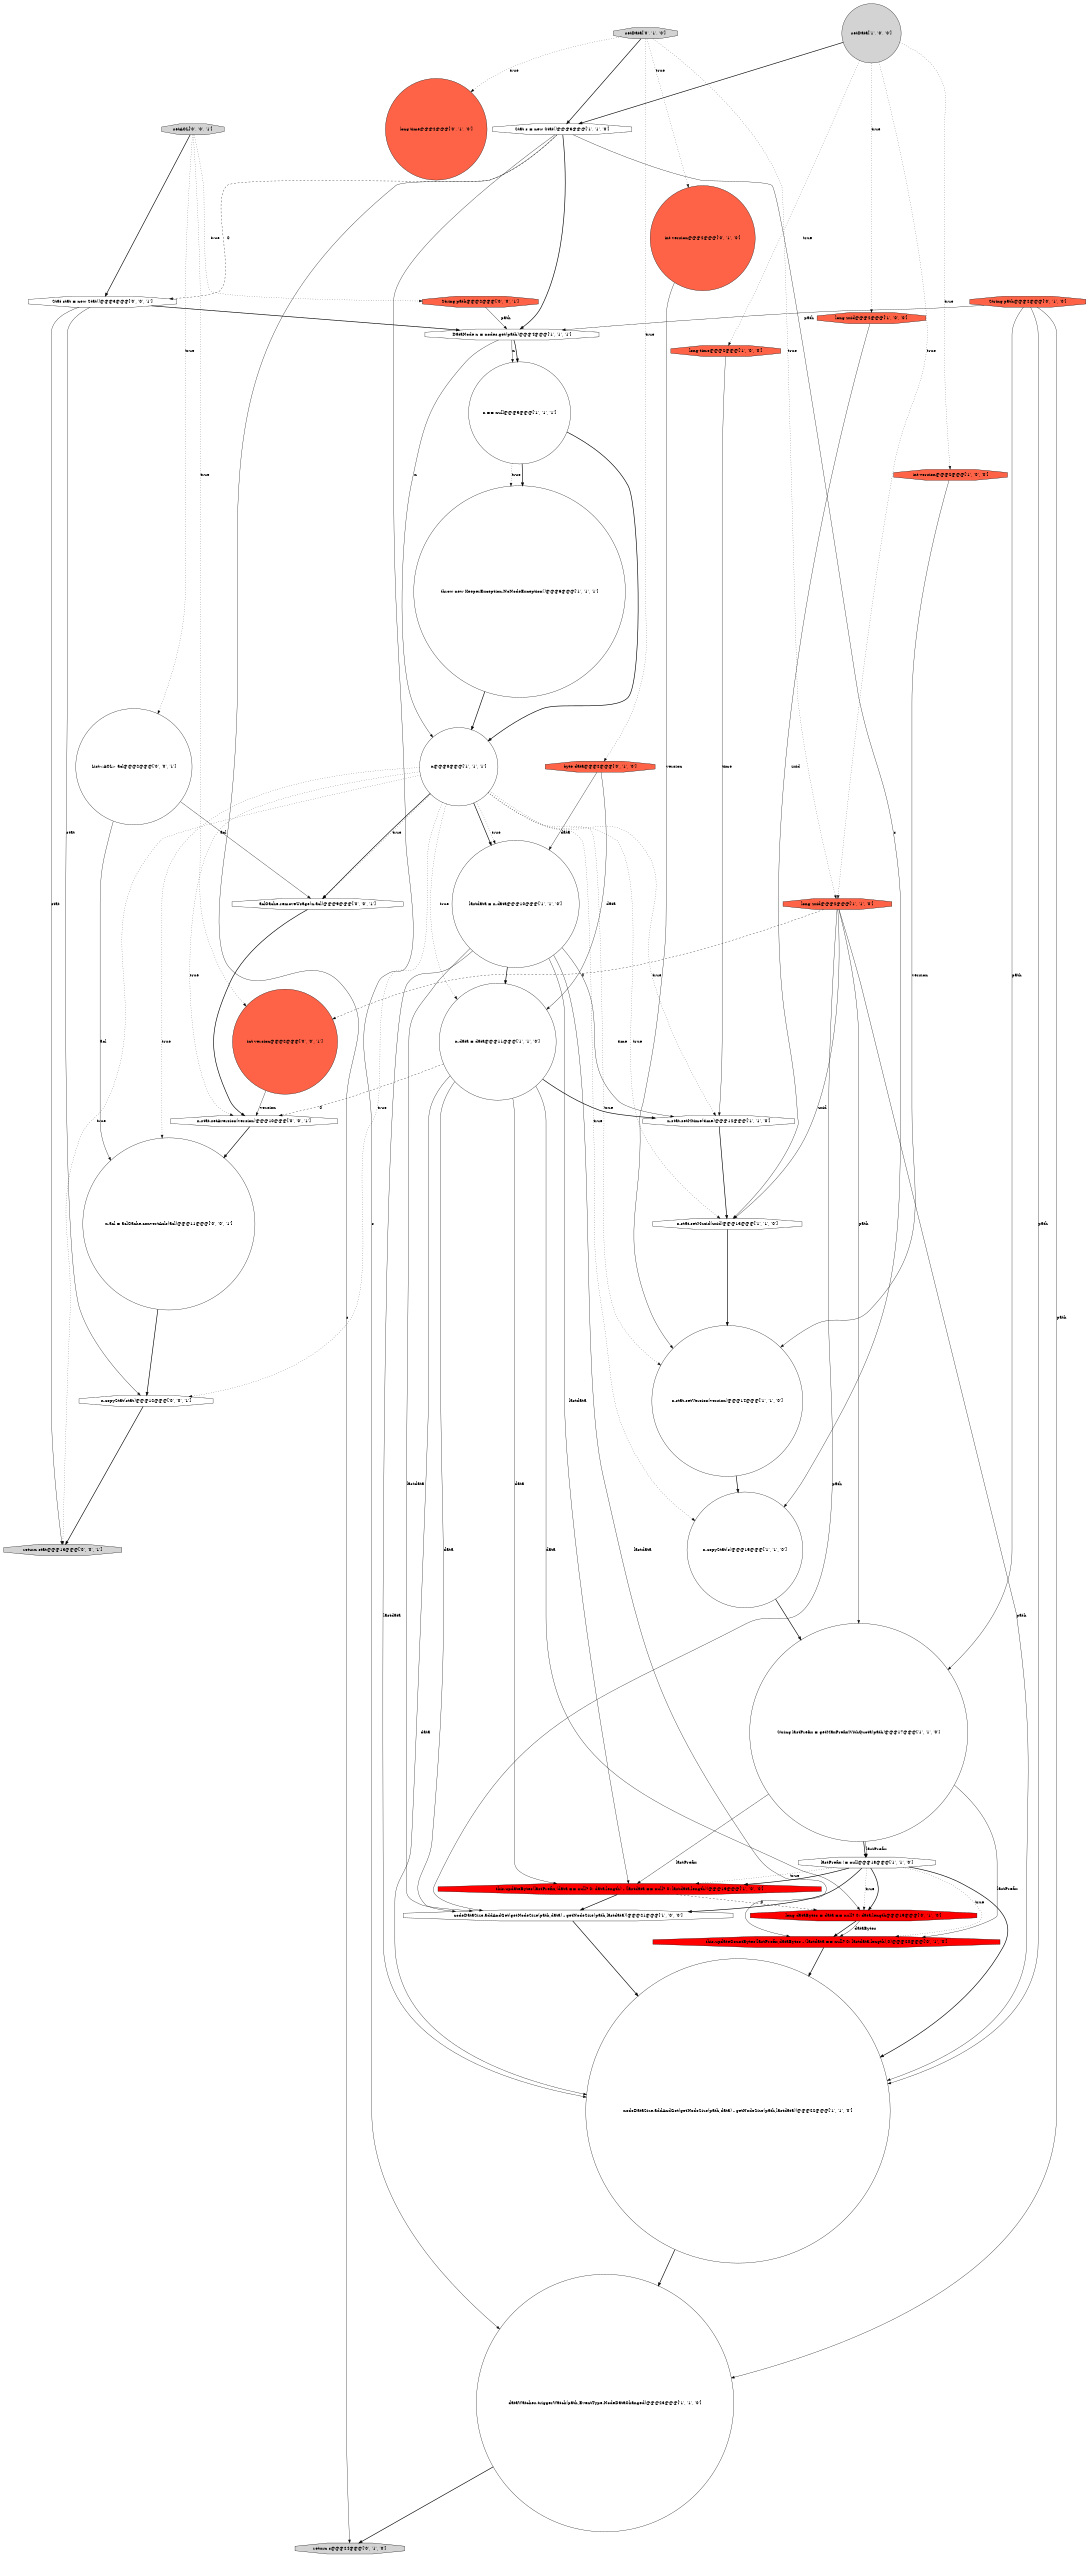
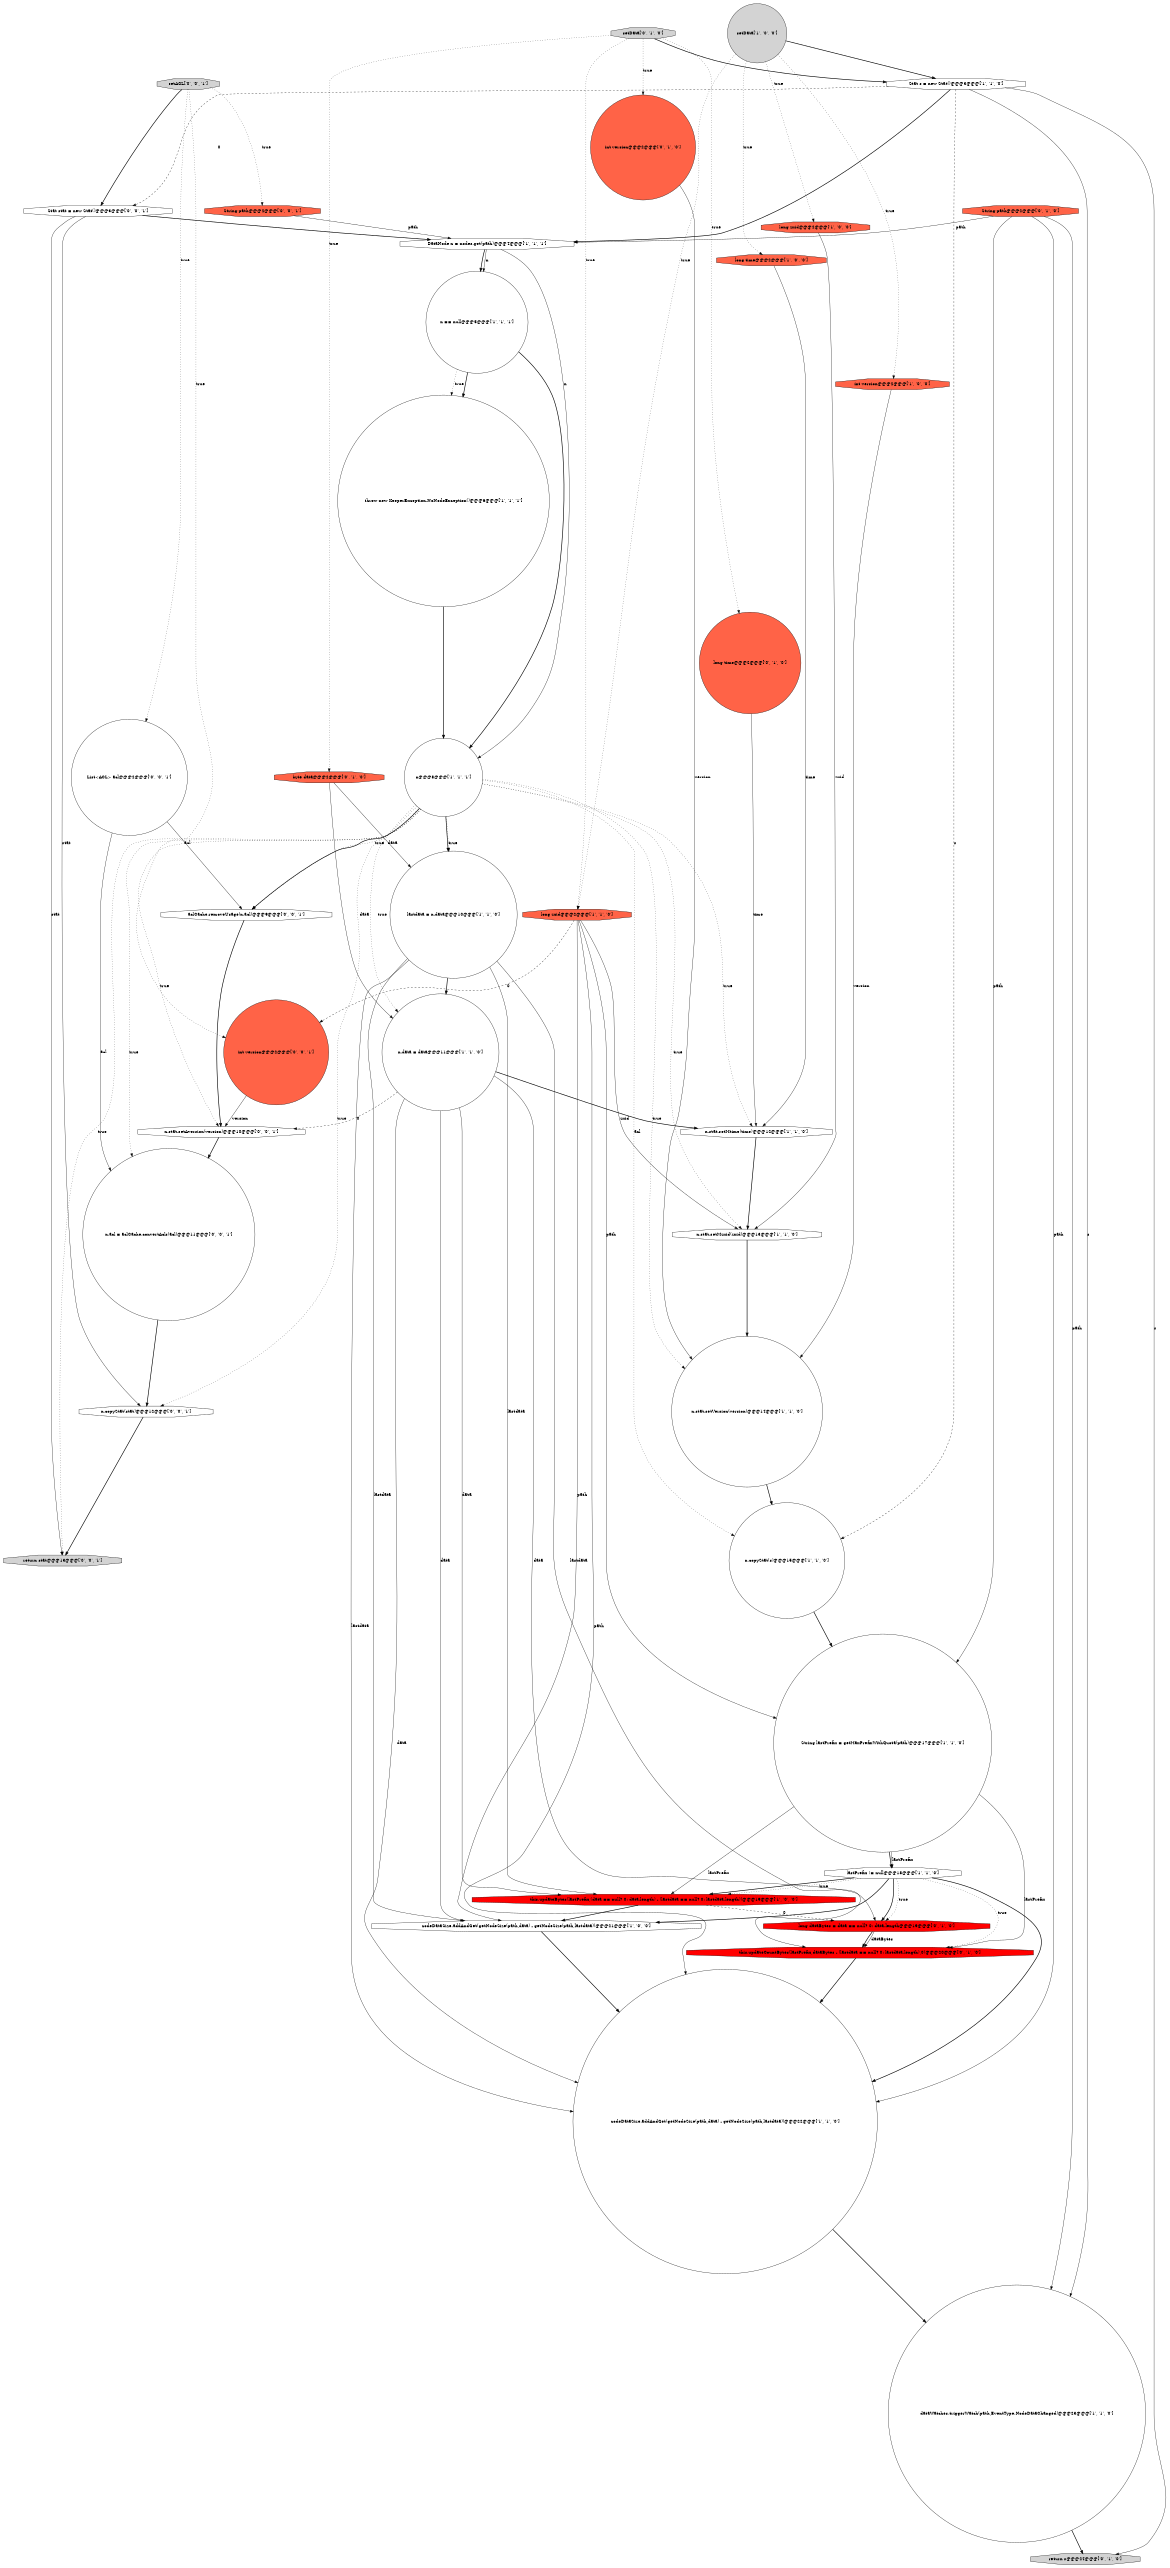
edge "Stat s = new Stat()@@@3@@@['1', '1', '0']" -> "n.copyStat(s)@@@15@@@['1', '1', '0']": style solid -> dashed
edge "lastdata = n.data@@@10@@@['1', '1', '0']" -> "n.stat.setMtime(time)@@@12@@@['1', '1', '0']": now "long time@@@2@@@['0', '1', '0']" -> "n.stat.setMtime(time)@@@12@@@['1', '1', '0']"
edge "n@@@8@@@['1', '1', '1']" -> "n.copyStat(s)@@@15@@@['1', '1', '0']": label "true" -> "acl"
